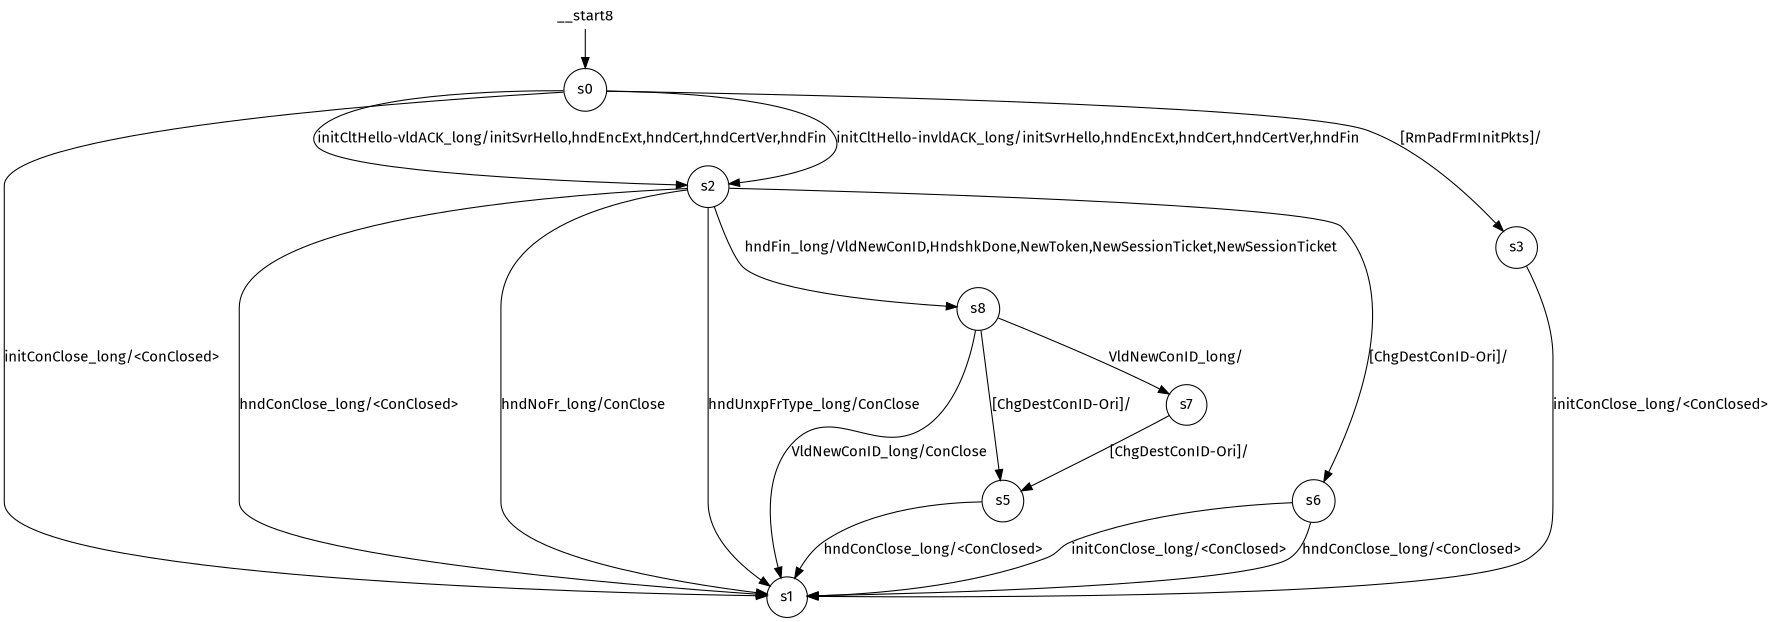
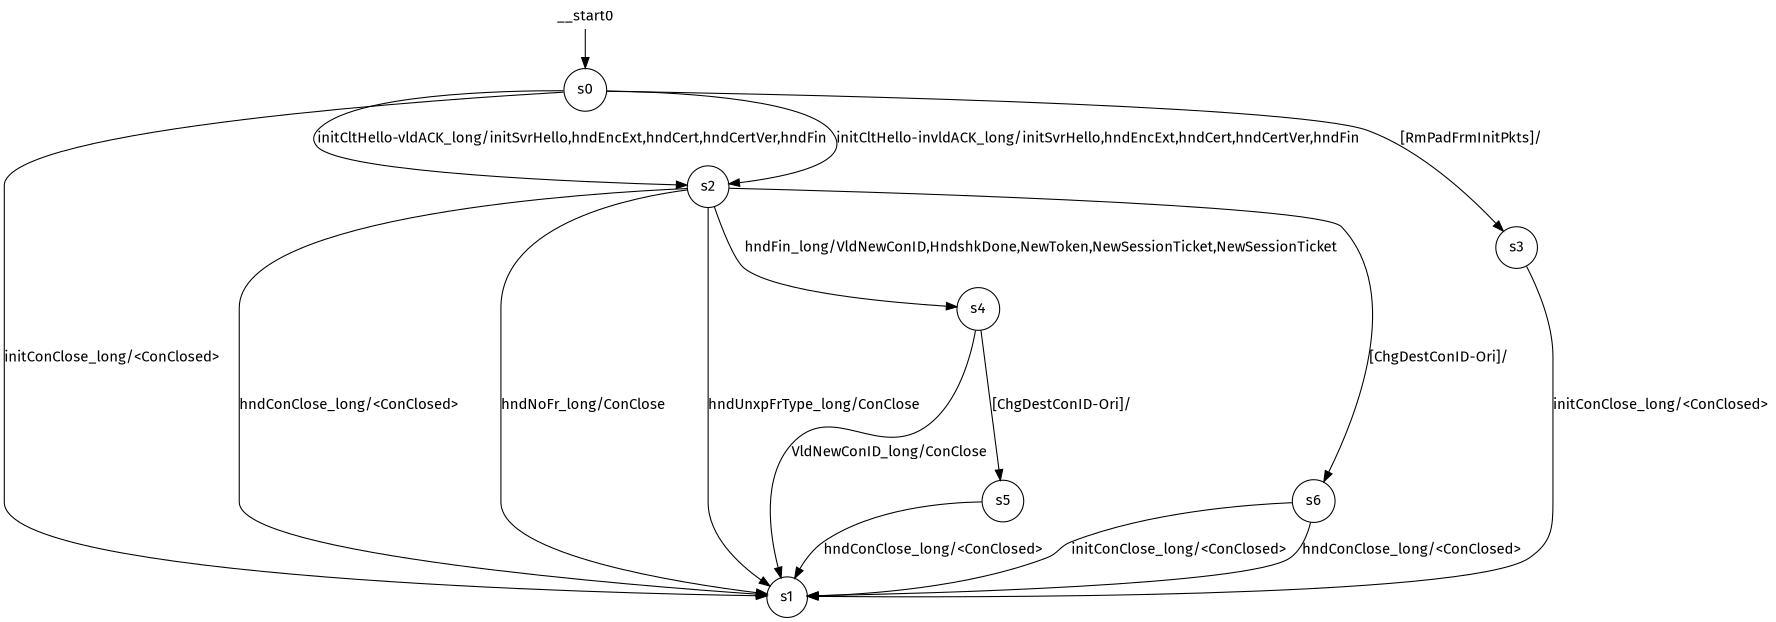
node "__start8": label "__start8" -> "__start0"
node "s8": label "s8" -> "s4"
node "s7": removed
